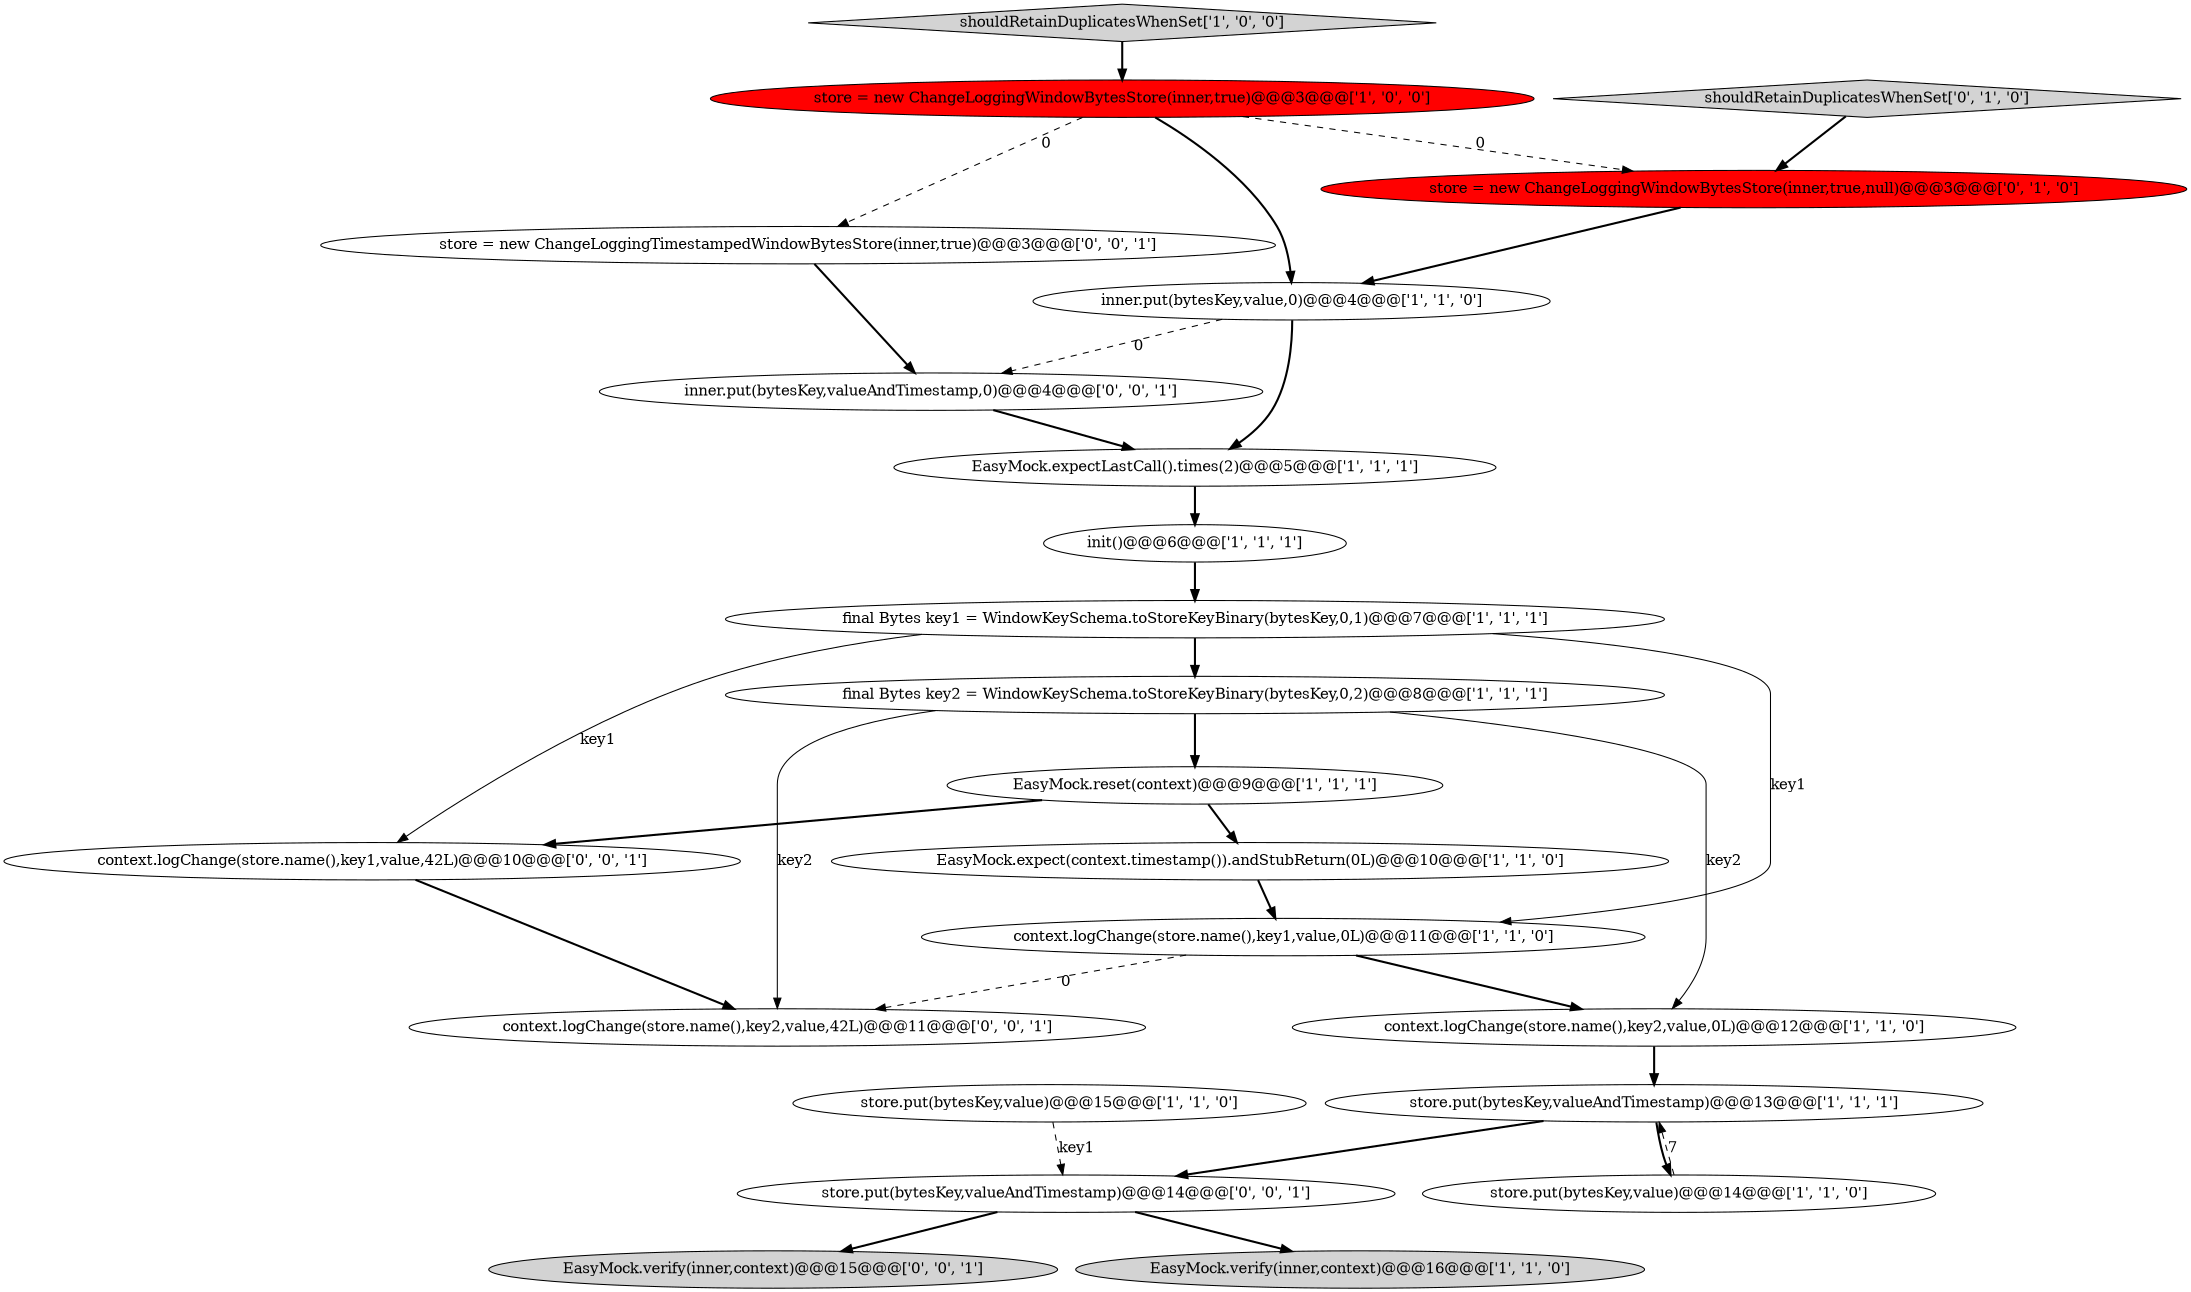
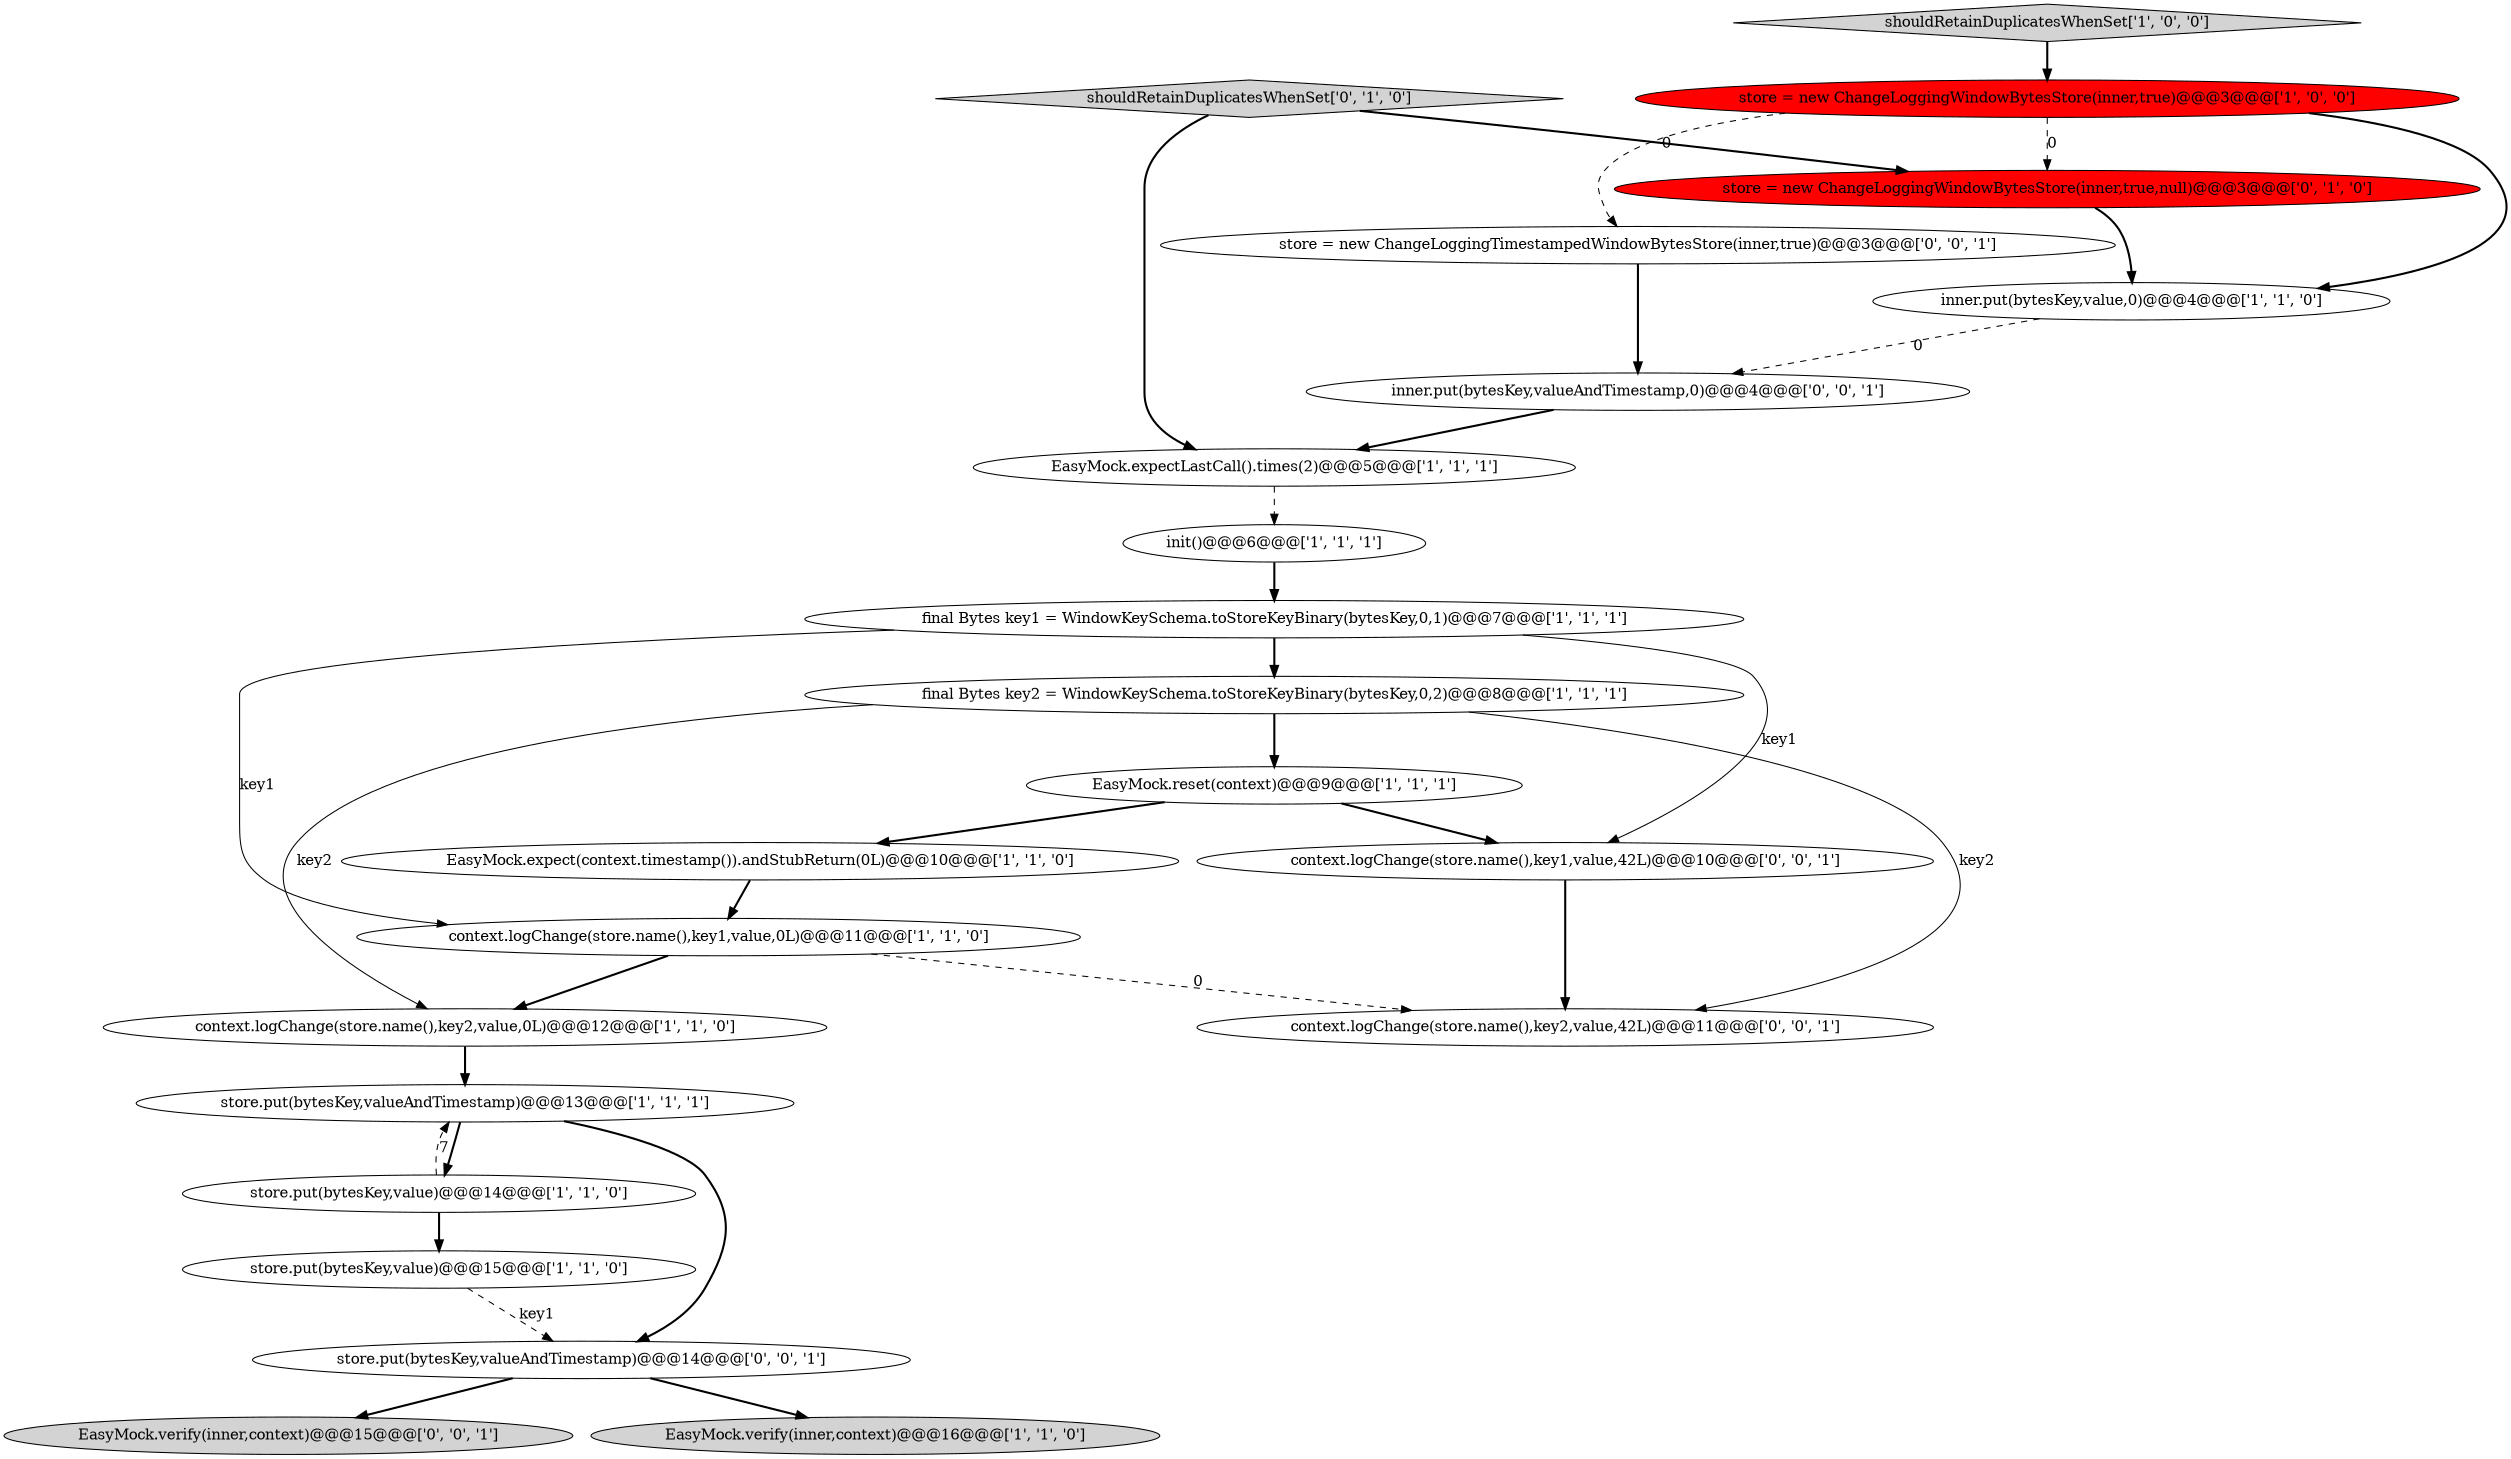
edge "inner.put(bytesKey,value,0)@@@4@@@['1', '1', '0']" -> "EasyMock.expectLastCall().times(2)@@@5@@@['1', '1', '1']": now "shouldRetainDuplicatesWhenSet['0', '1', '0']" -> "EasyMock.expectLastCall().times(2)@@@5@@@['1', '1', '1']"
edge "EasyMock.expectLastCall().times(2)@@@5@@@['1', '1', '1']" -> "init()@@@6@@@['1', '1', '1']": style bold -> dashed
edge "store.put(bytesKey,value)@@@14@@@['1', '1', '0']" -> "store.put(bytesKey,value)@@@15@@@['1', '1', '0']": added
